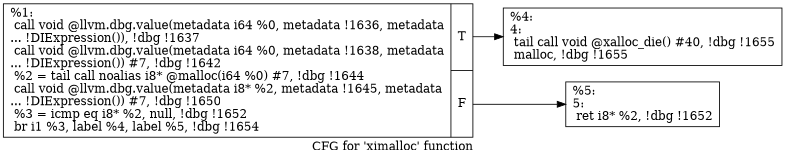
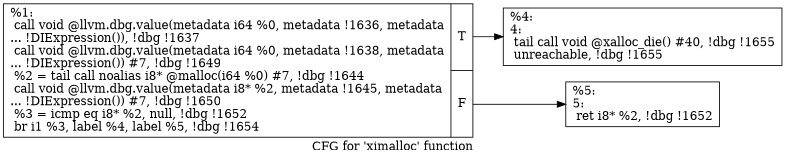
node "%4:": text "malloc, !dbg !1655" -> "unreachable, !dbg !1655"
node "%1:": text "... !DIExpression()) #7, !dbg !1642" -> "... !DIExpression()) #7, !dbg !1649"
